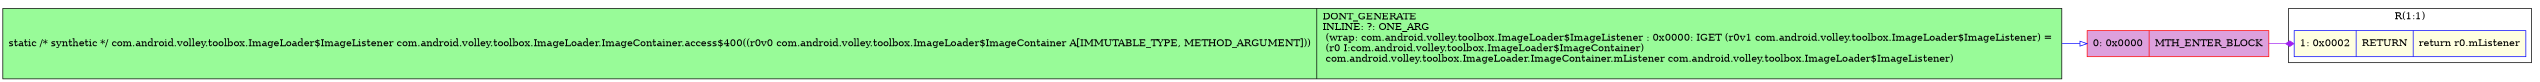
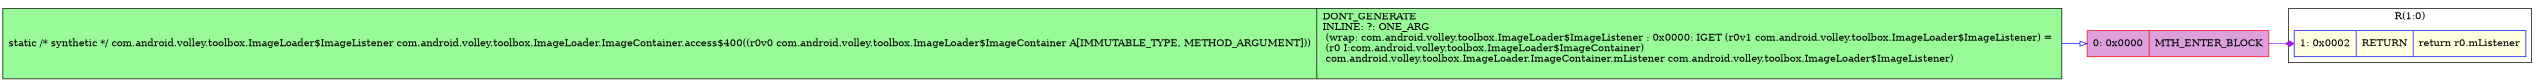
cluster "R(1:1)": label "R(1:1)" -> "R(1:0)"
